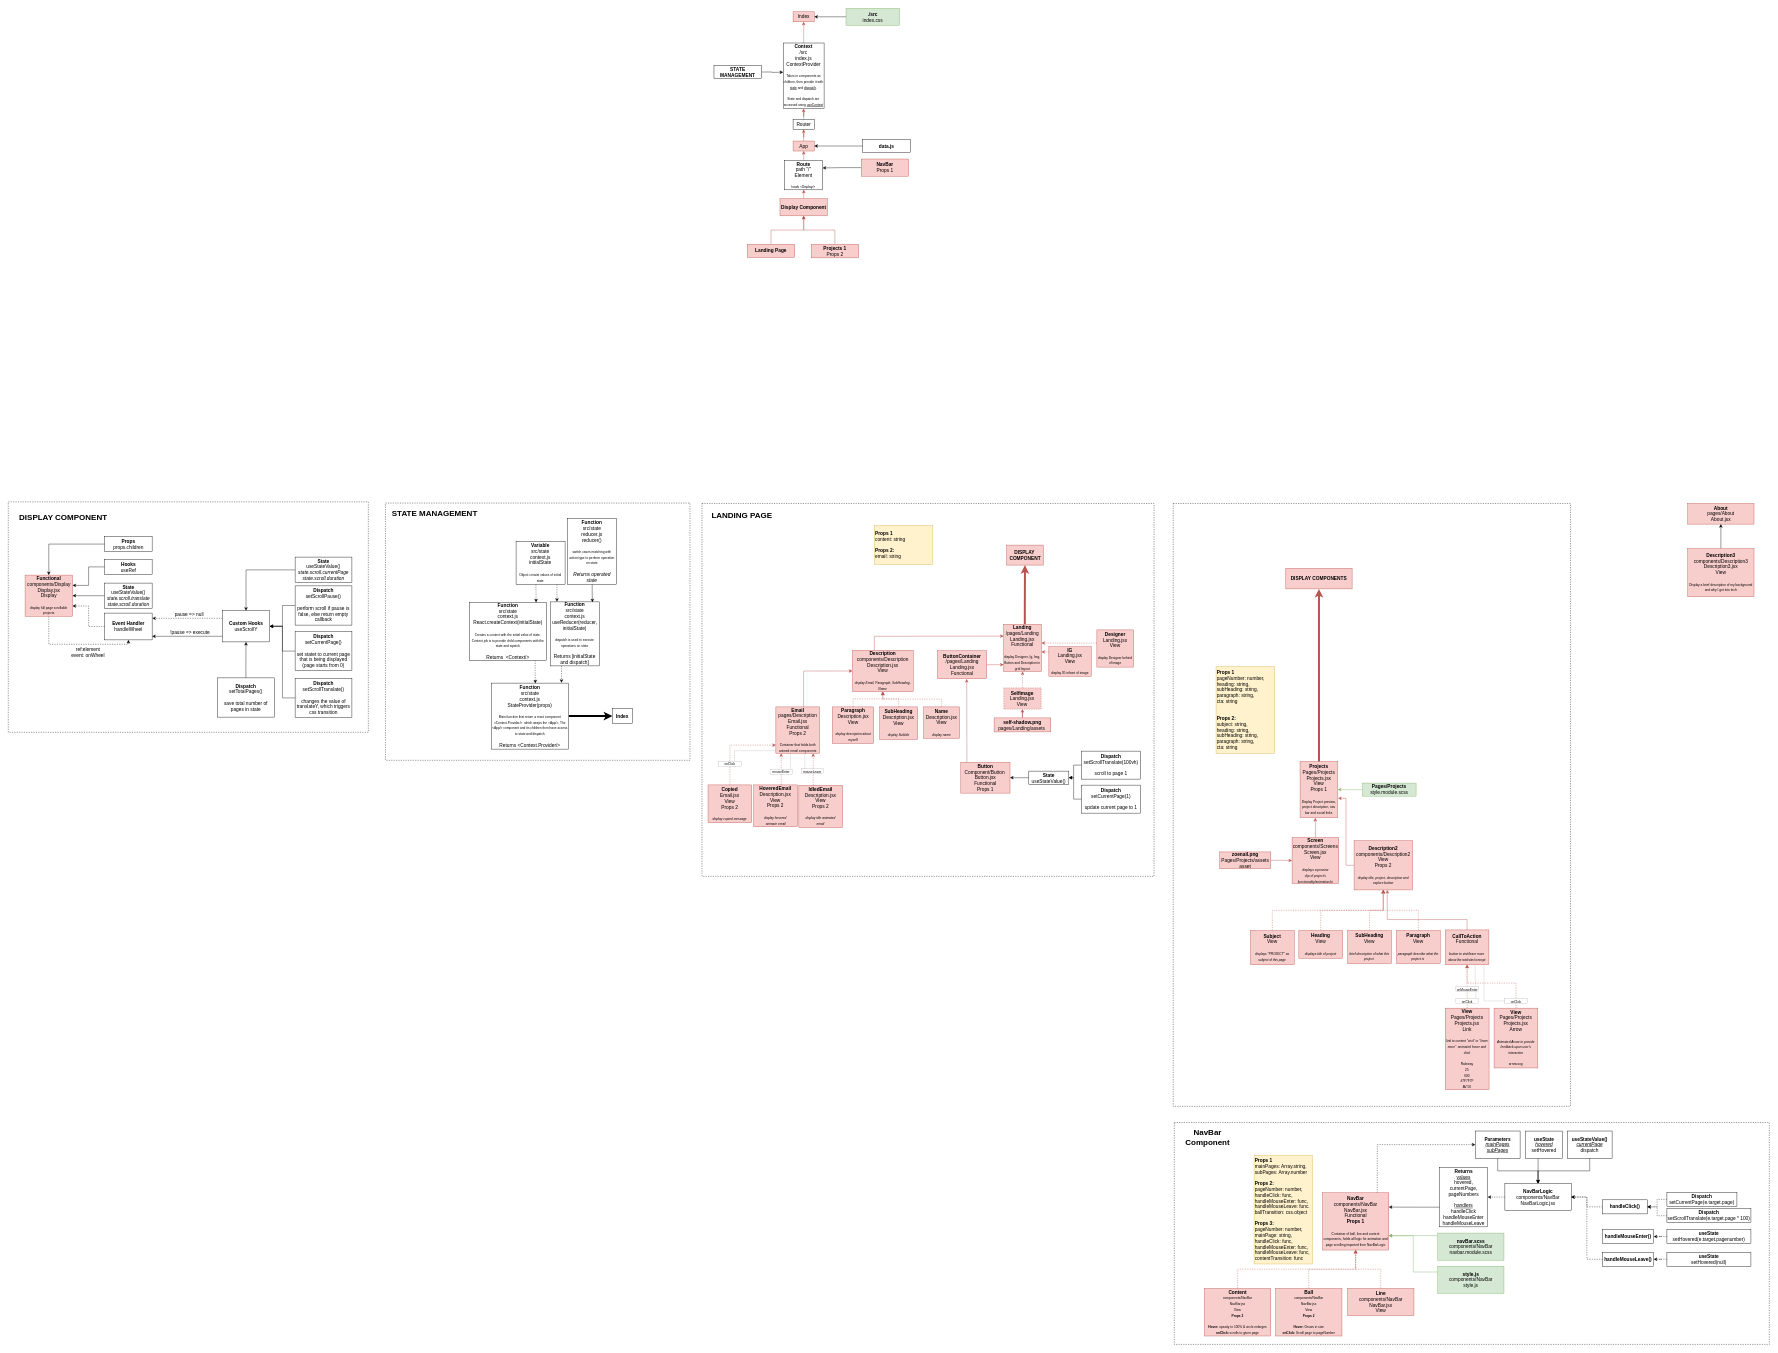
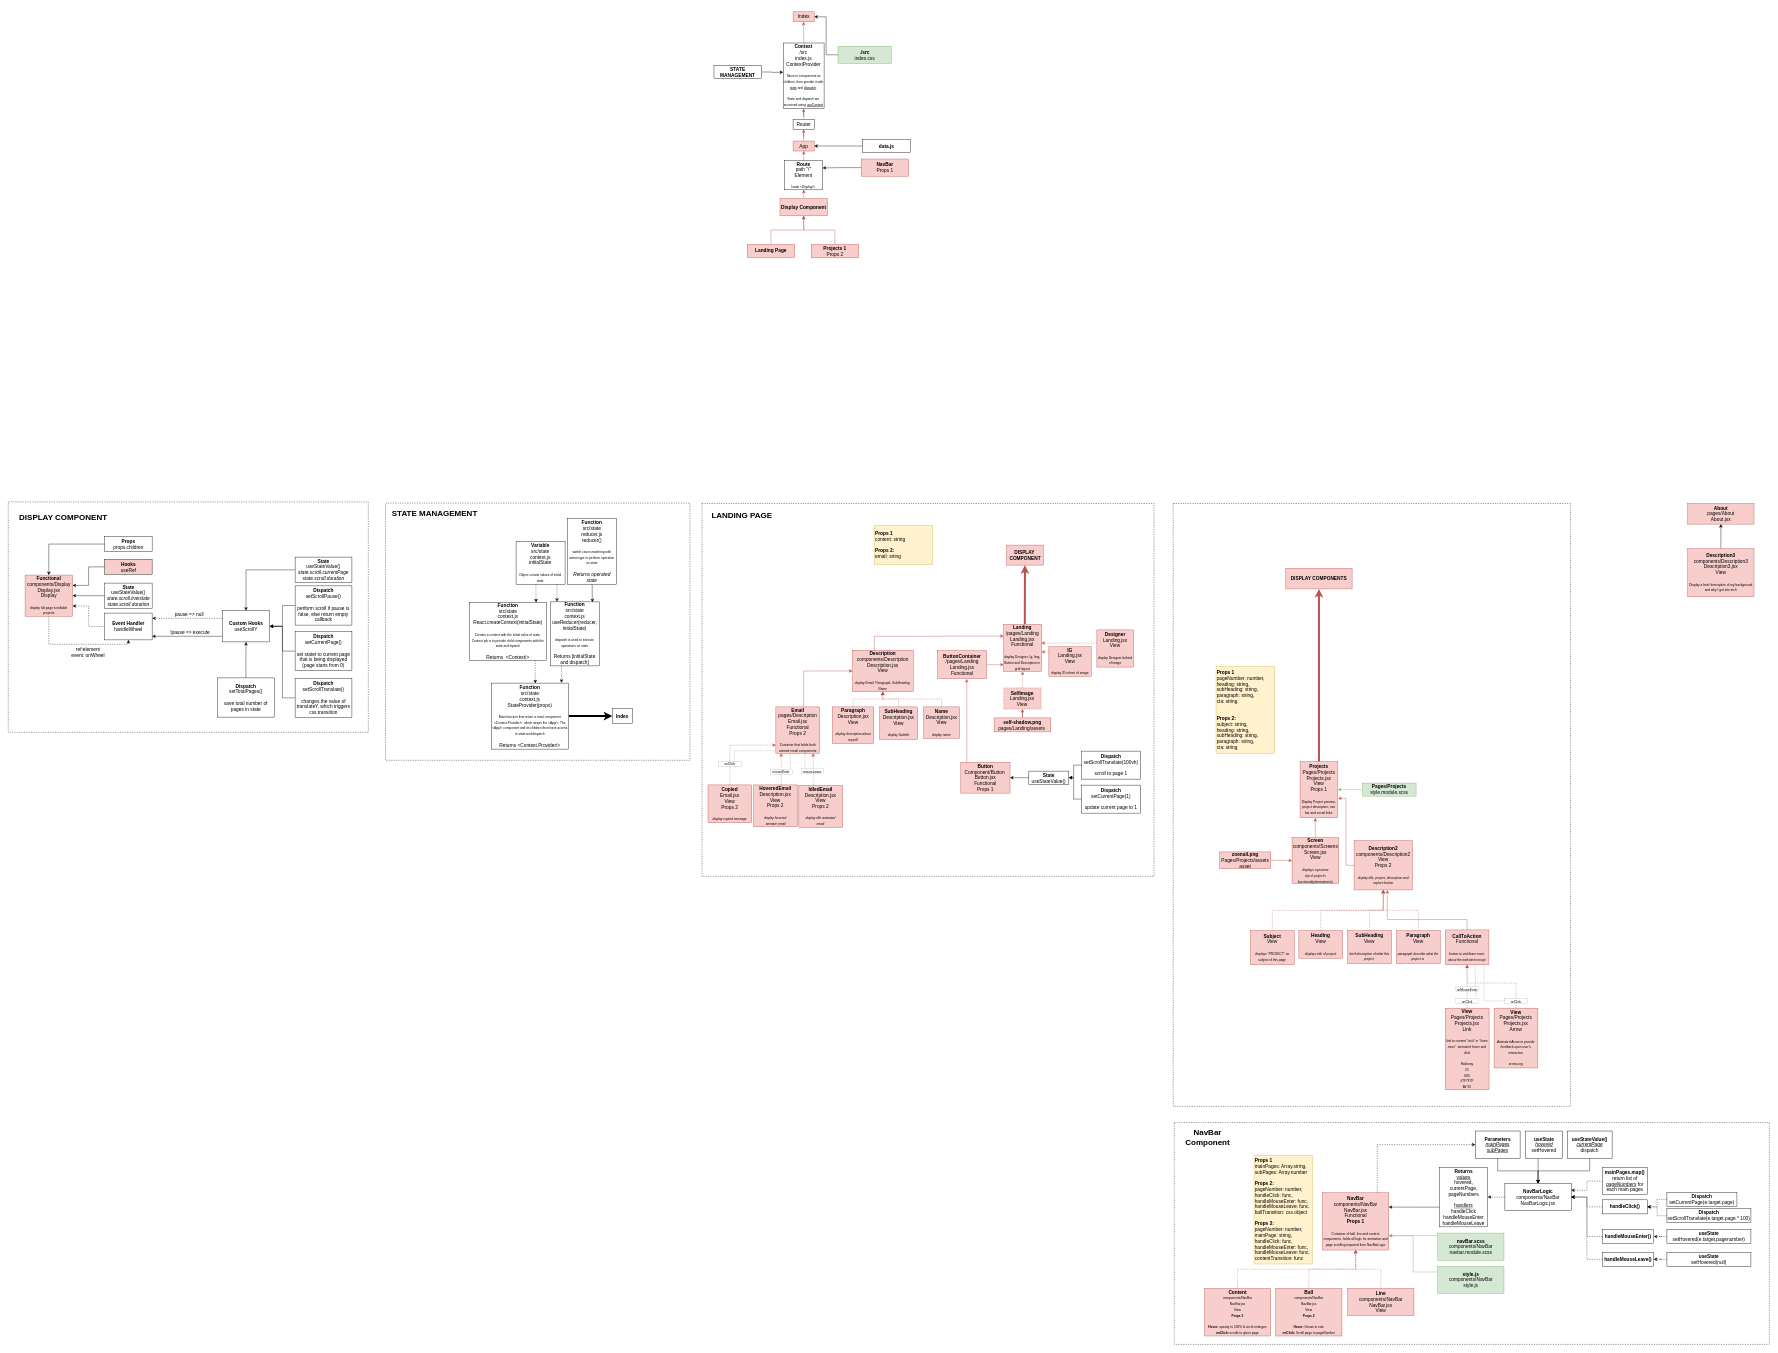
node "./src index.css": moved (873, 17) -> (865, 55)
node "Hooks useRef": fillcolor #ffffff -> #f8cecc
node "mainPages.map() return list of pageNumbers for each main pages": added
edge "mainPages.map() return list of pageNumbers for each main pages" -> "NavBarLogic components/NavBar NavBarLogic.jsx": added
edge "handleMouseEnter()" -> "NavBarLogic components/NavBar NavBarLogic.jsx": added
